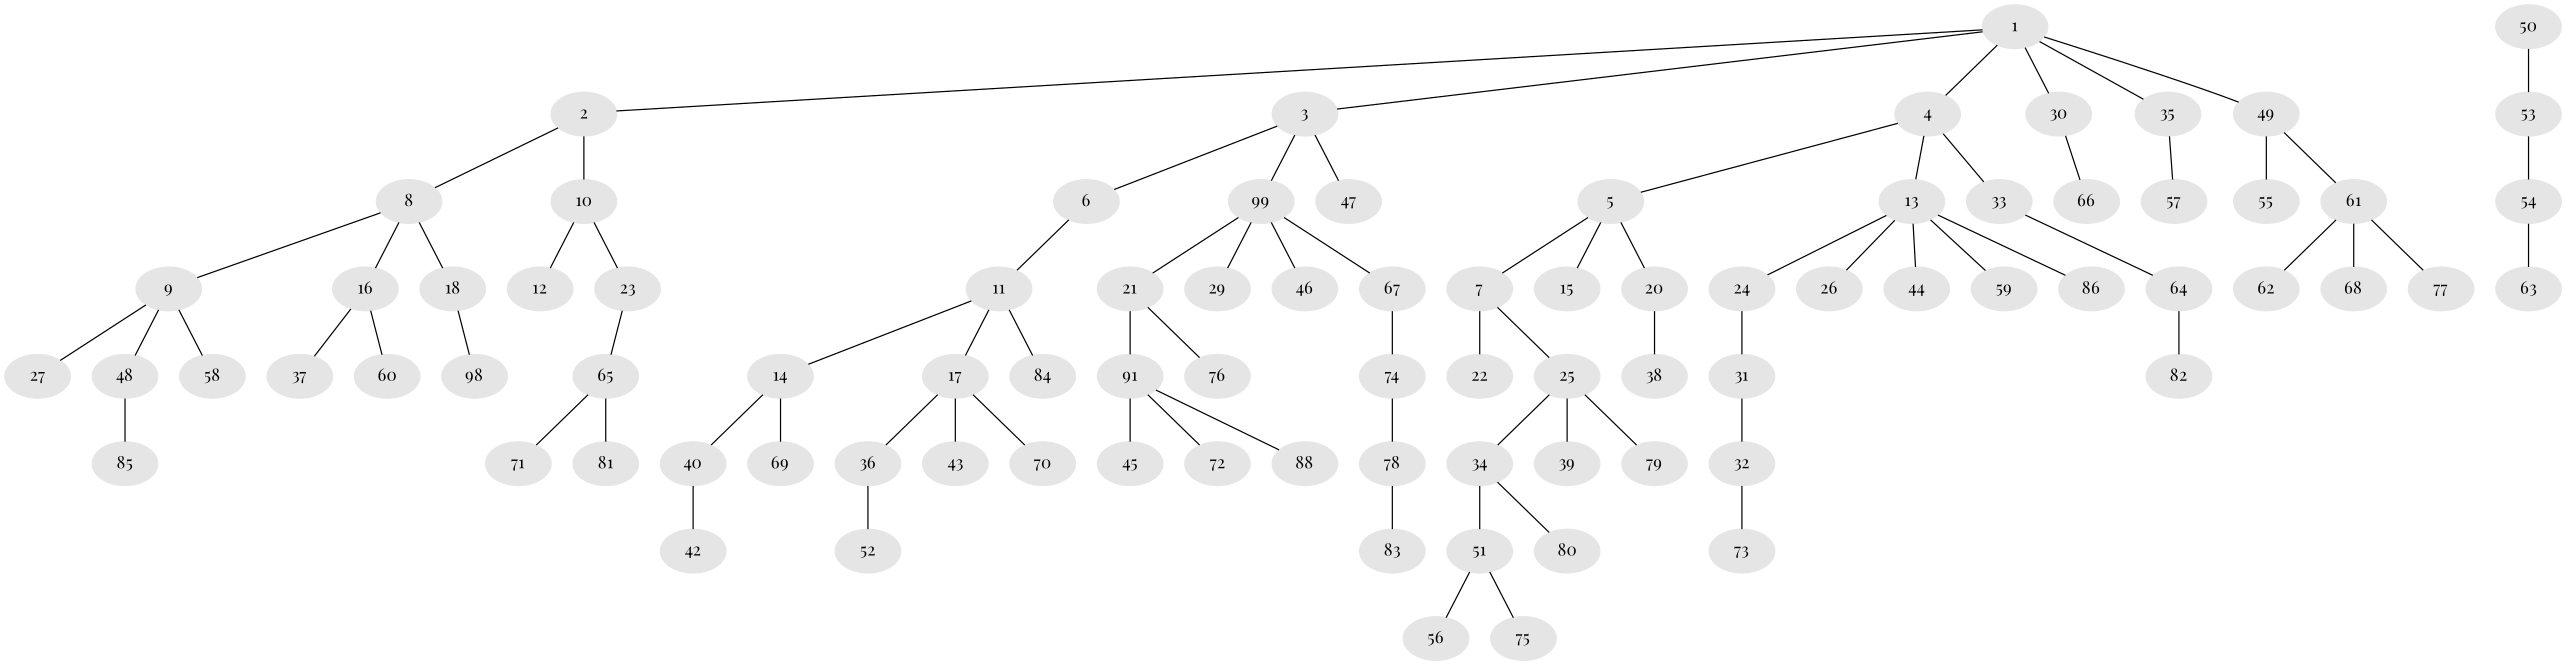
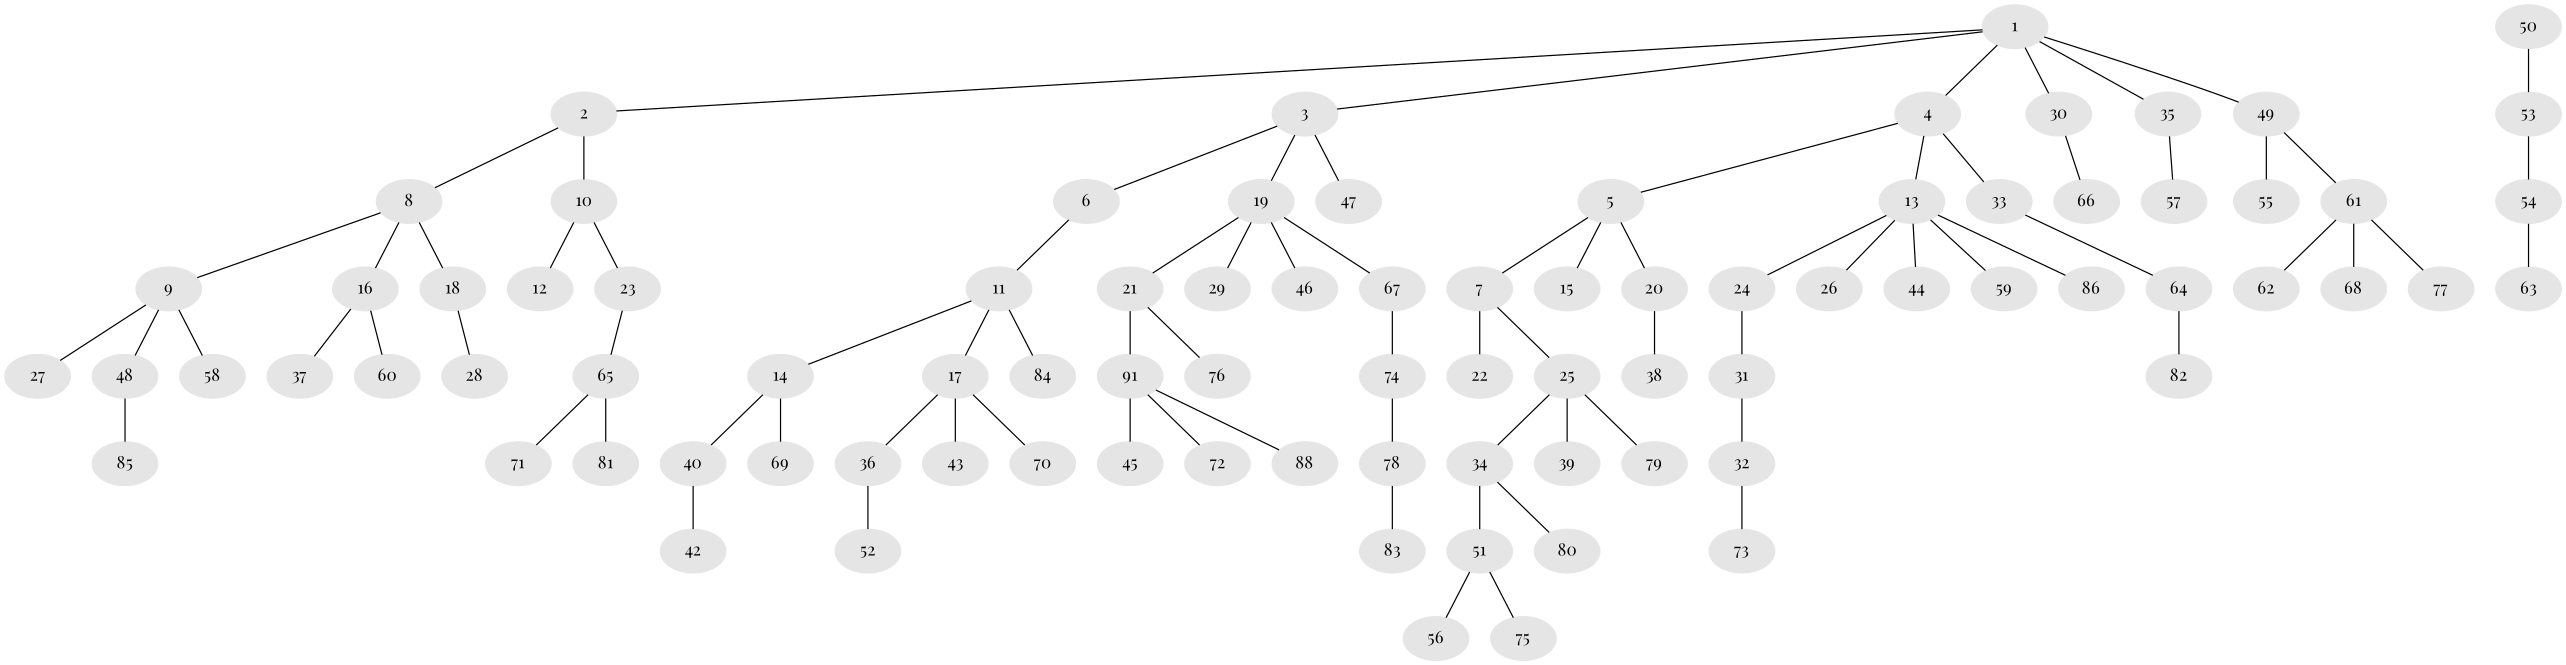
node "99": label "99" -> "19"
node "98": label "98" -> "28"
